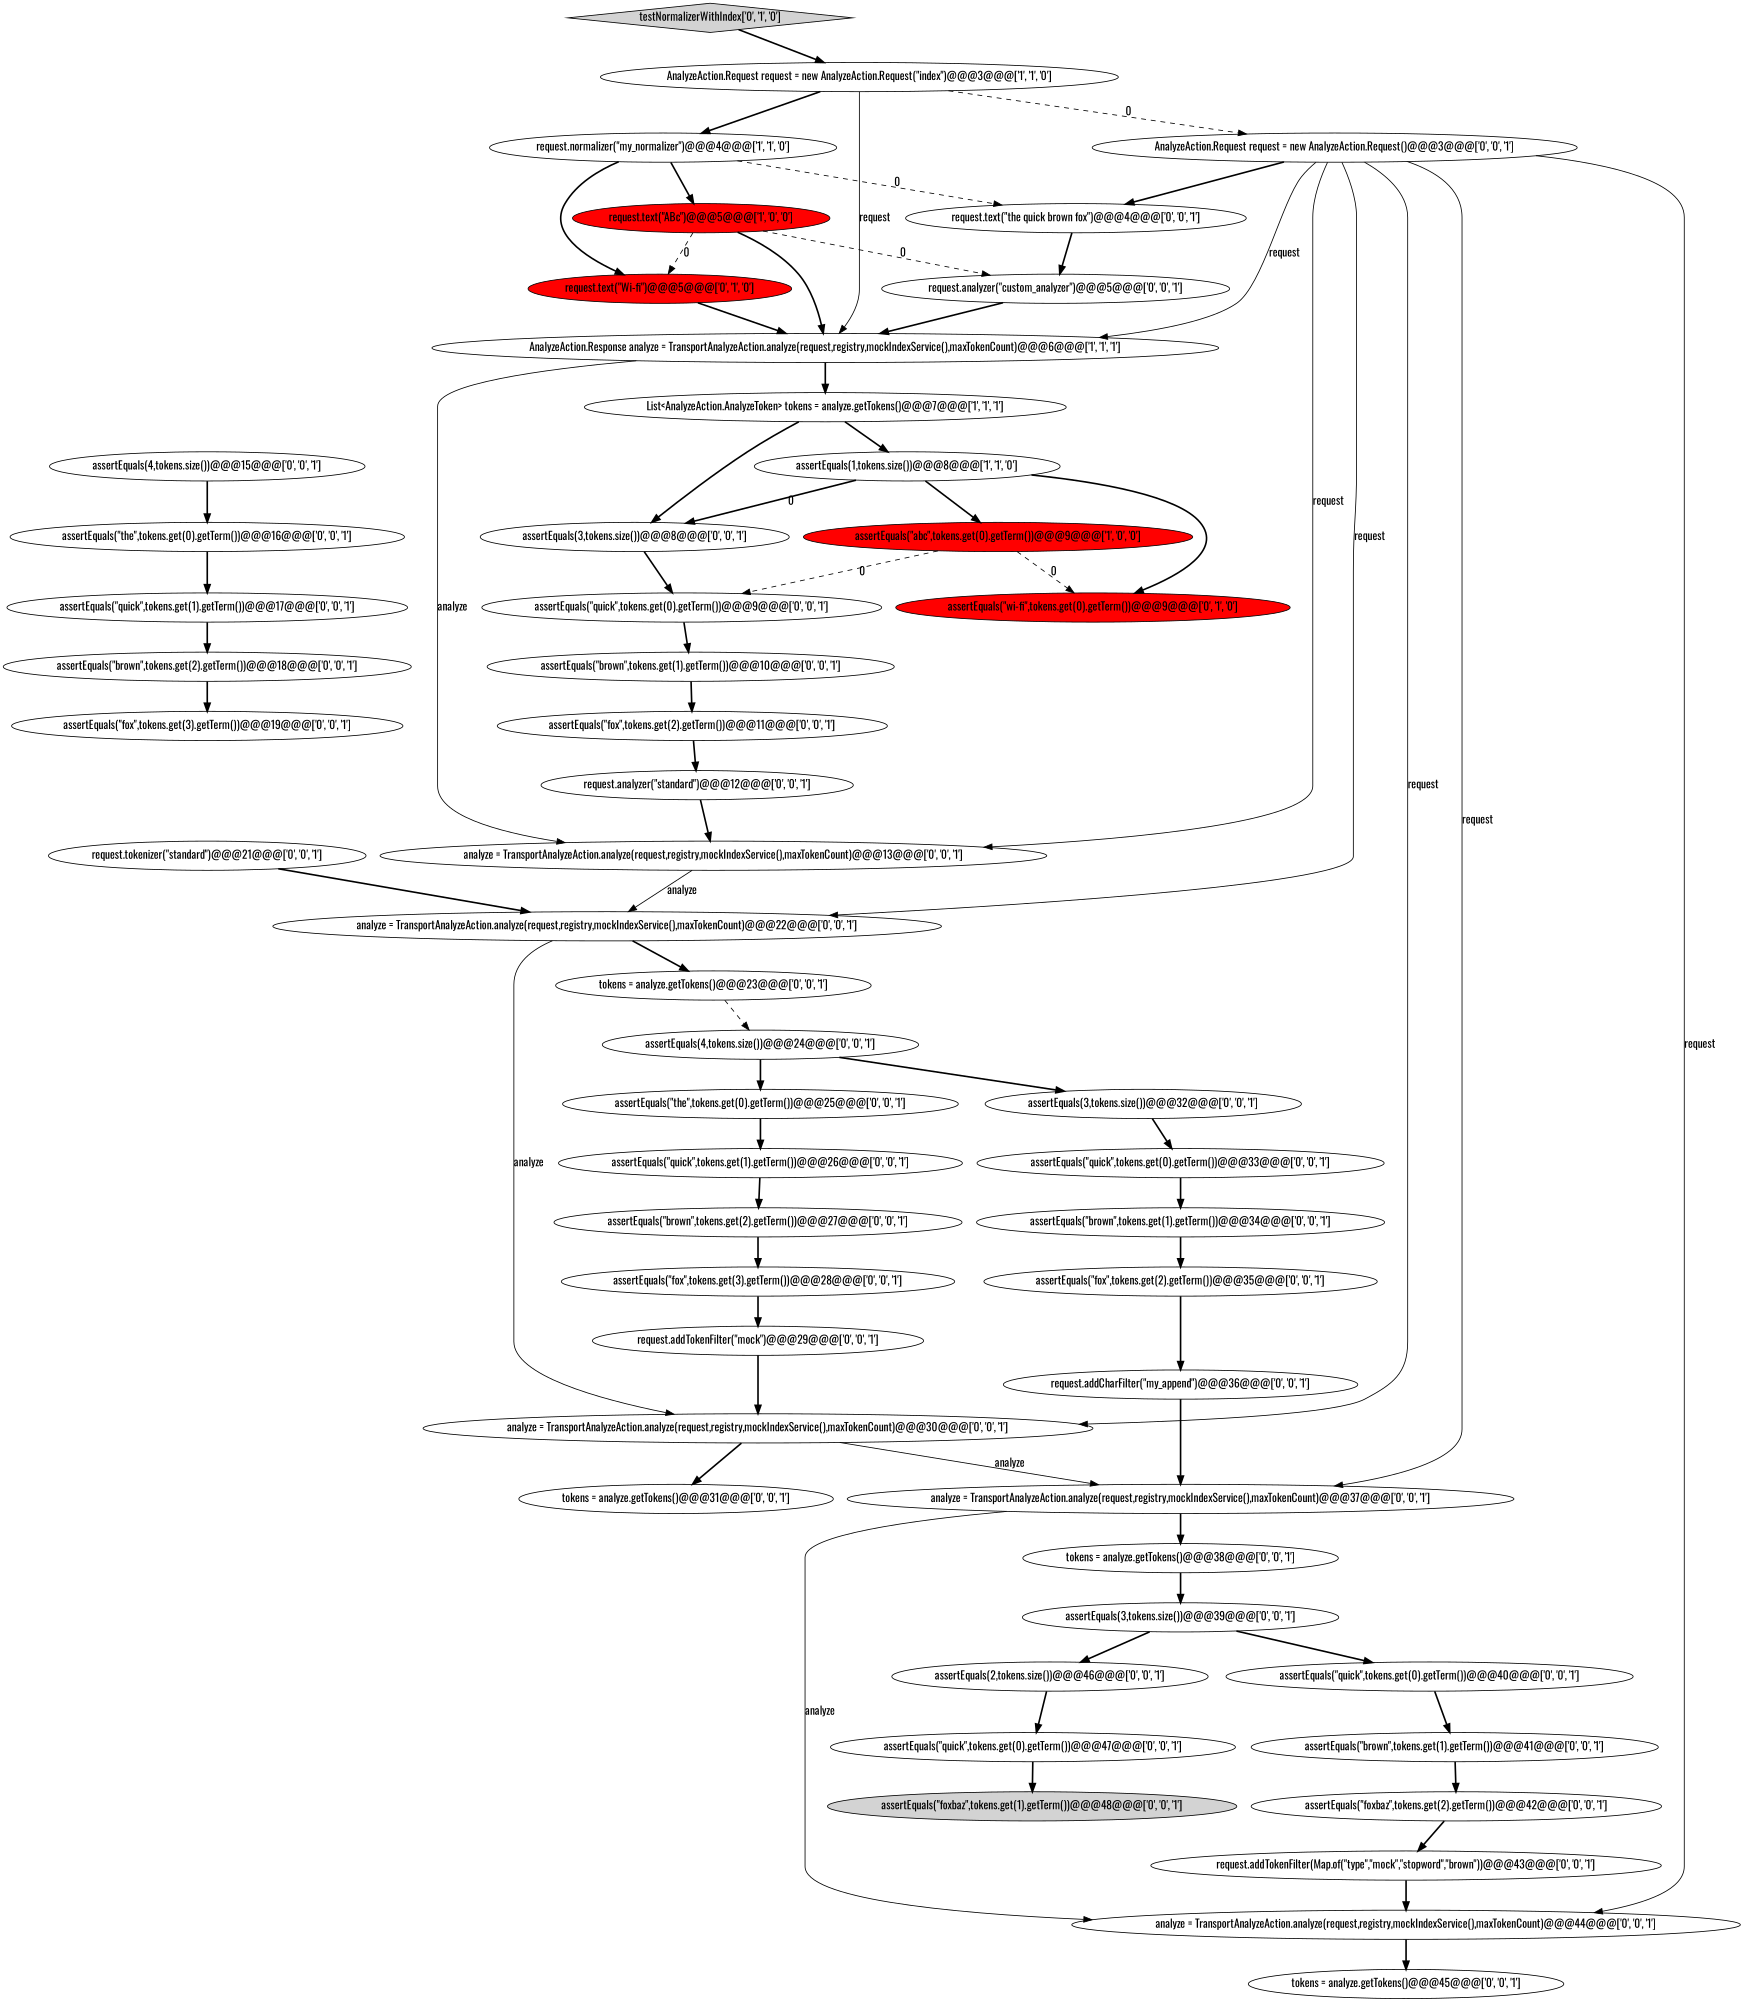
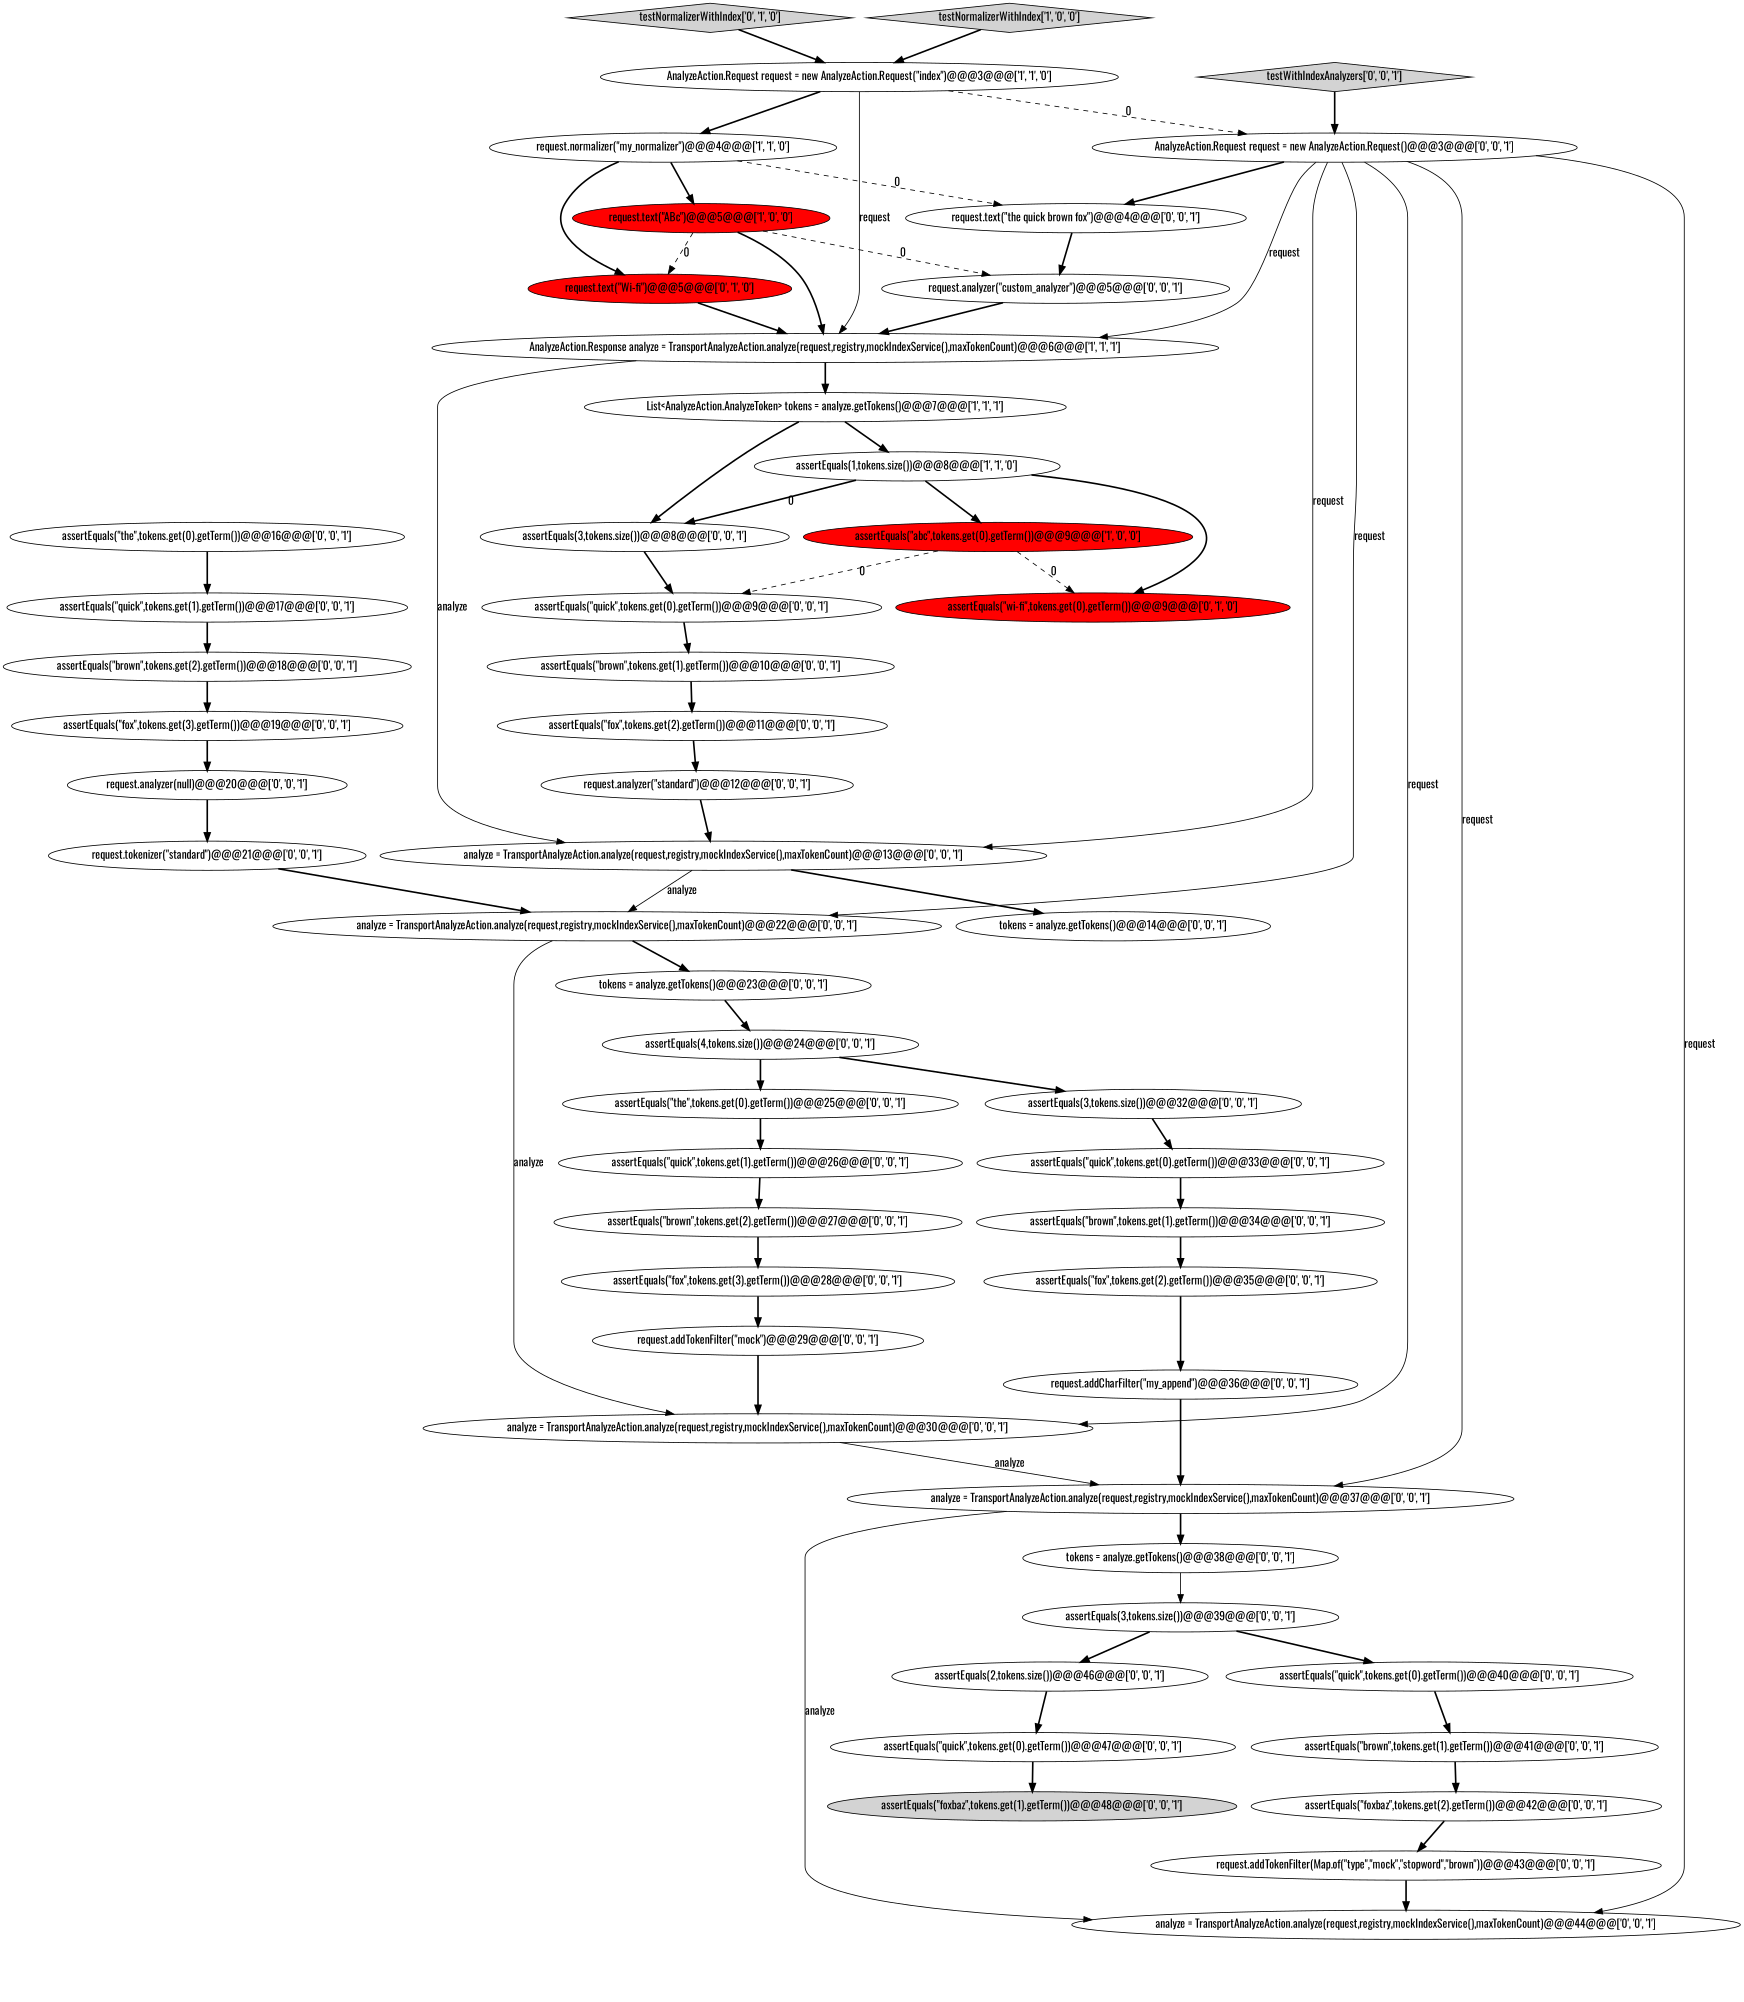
node "testNormalizerWithIndex['1', '0', '0']": added
node "testWithIndexAnalyzers['0', '0', '1']": added
node "assertEquals(4,tokens.size())@@@15@@@['0', '0', '1']": removed
node "request.analyzer(null)@@@20@@@['0', '0', '1']": added
node "tokens = analyze.getTokens()@@@14@@@['0', '0', '1']": added
edge "tokens = analyze.getTokens()@@@23@@@['0', '0', '1']" -> "assertEquals(4,tokens.size())@@@24@@@['0', '0', '1']": style dashed -> bold
node "tokens = analyze.getTokens()@@@31@@@['0', '0', '1']": removed
edge "tokens = analyze.getTokens()@@@38@@@['0', '0', '1']" -> "assertEquals(3,tokens.size())@@@39@@@['0', '0', '1']": style bold -> solid
node "tokens = analyze.getTokens()@@@45@@@['0', '0', '1']": removed
